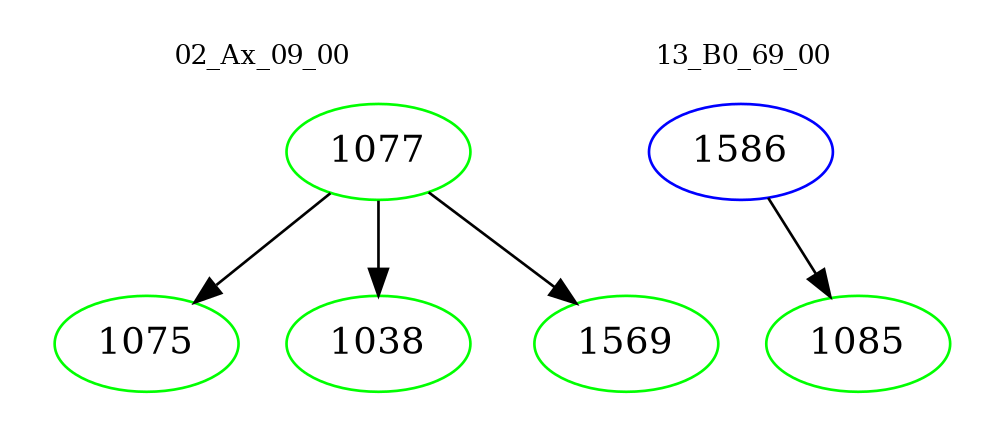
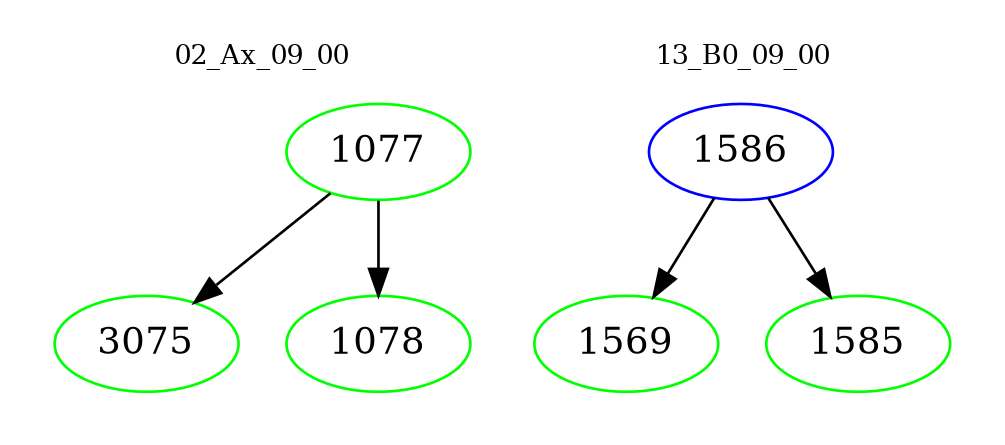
cluster "13_B0_69_00": label "13_B0_69_00" -> "13_B0_09_00"
edge "1077" -> "1569": now "1586" -> "1569"
node "1075": label "1075" -> "3075"
node "1038": label "1038" -> "1078"
node "1085": label "1085" -> "1585"
